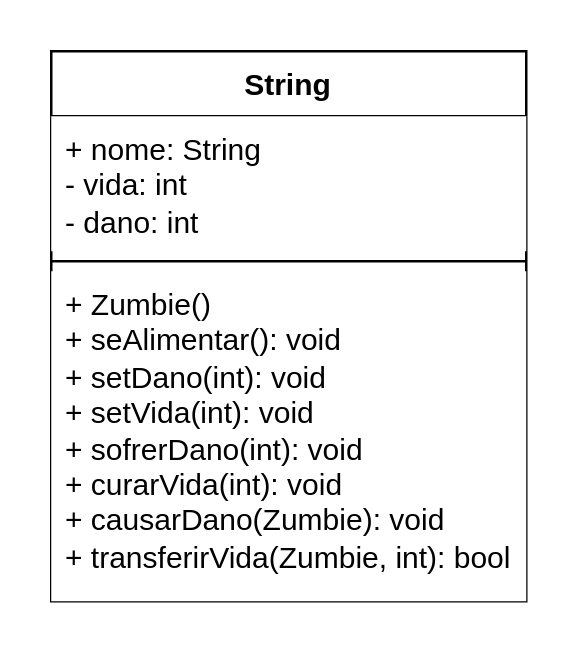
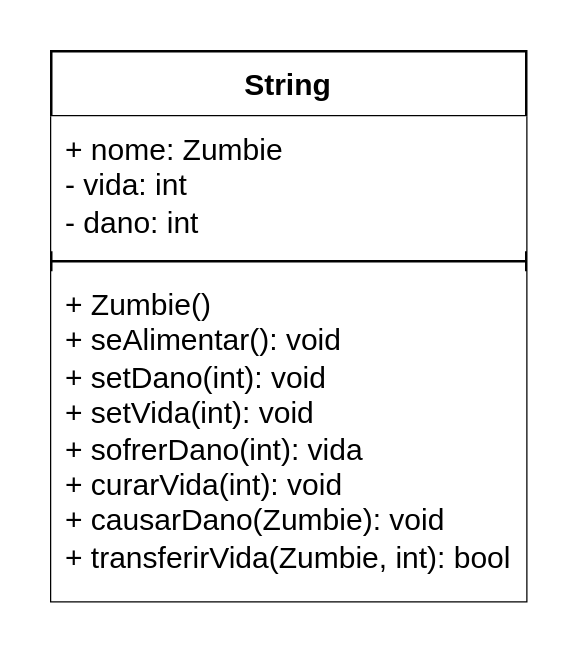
node "+ nome: String - vida: int - dano: int": label "+ nome: String - vida: int - dano: int" -> "+ nome: Zumbie - vida: int - dano: int"
node "+ Zumbie() + seAlimentar(): void + setDano(int): void + setVida(int): void + sofrerDano(int): void + curarVida(int): void + causarDano(Zumbie): void + transferirVida(Zumbie, int): bool": label "+ Zumbie() + seAlimentar(): void + setDano(int): void + setVida(int): void + sofrerDano(int): void + curarVida(int): void + causarDano(Zumbie): void + transferirVida(Zumbie, int): bool" -> "+ Zumbie() + seAlimentar(): void + setDano(int): void + setVida(int): void + sofrerDano(int): vida + curarVida(int): void + causarDano(Zumbie): void + transferirVida(Zumbie, int): bool"
